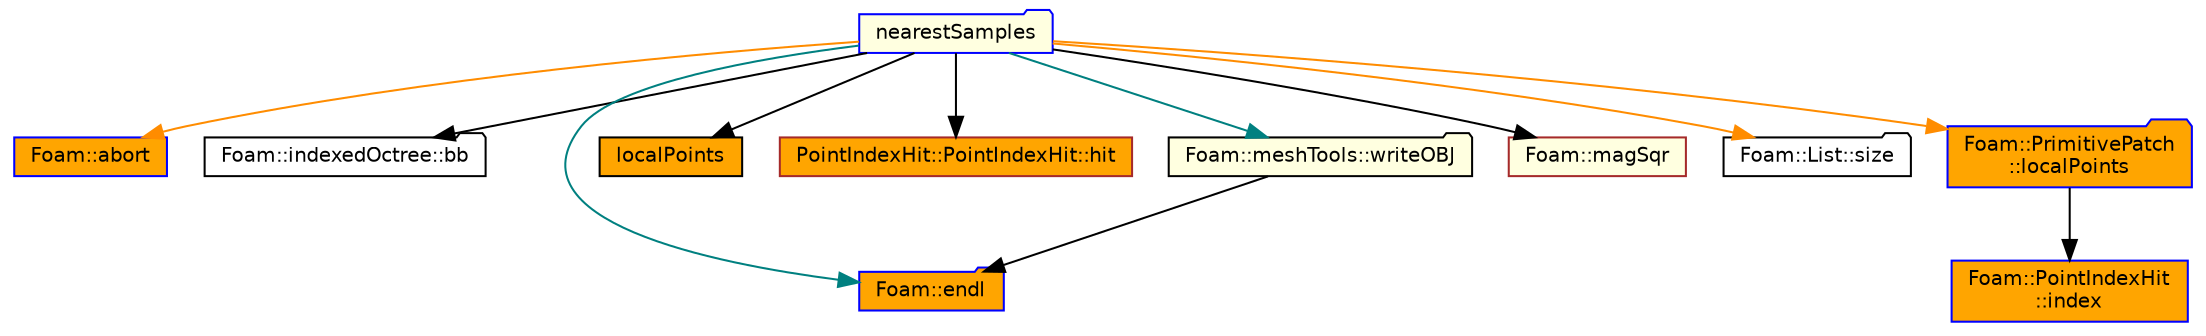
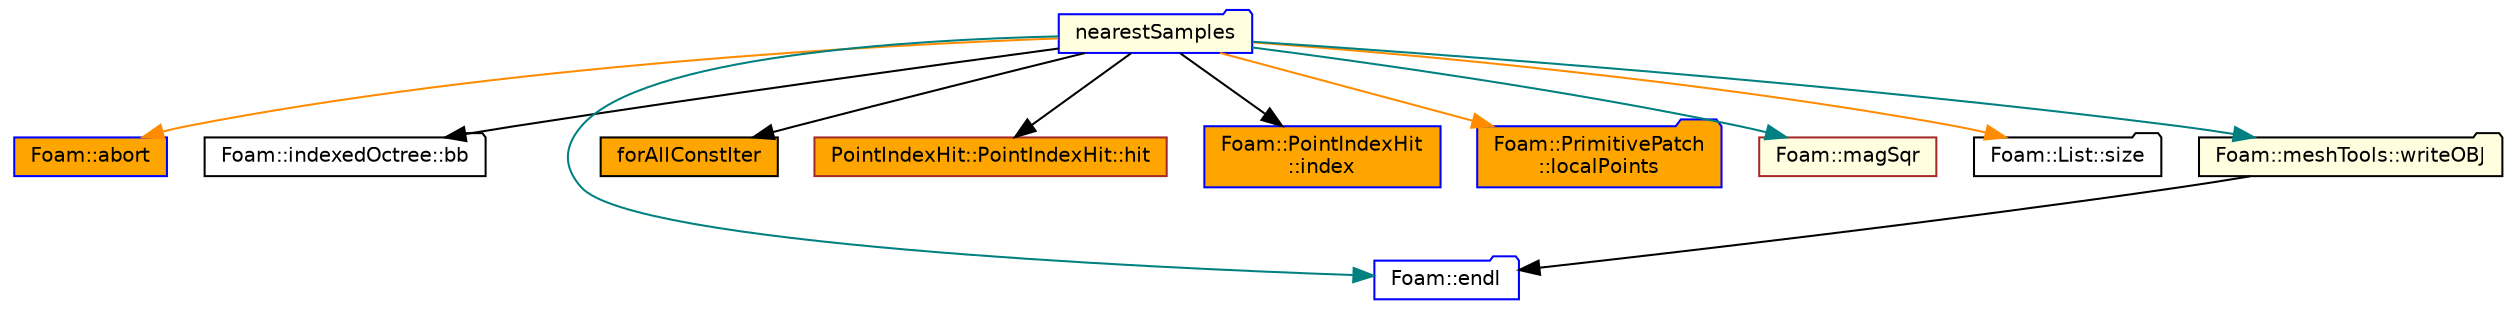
edge "nearestSamples" -> "Foam::magSqr": color black -> teal
node "localPoints": label "localPoints" -> "forAllConstIter"
edge "Foam::PrimitivePatch ::localPoints" -> "Foam::PointIndexHit ::index": now "nearestSamples" -> "Foam::PointIndexHit ::index"
node "Foam::endl": fillcolor orange -> white
